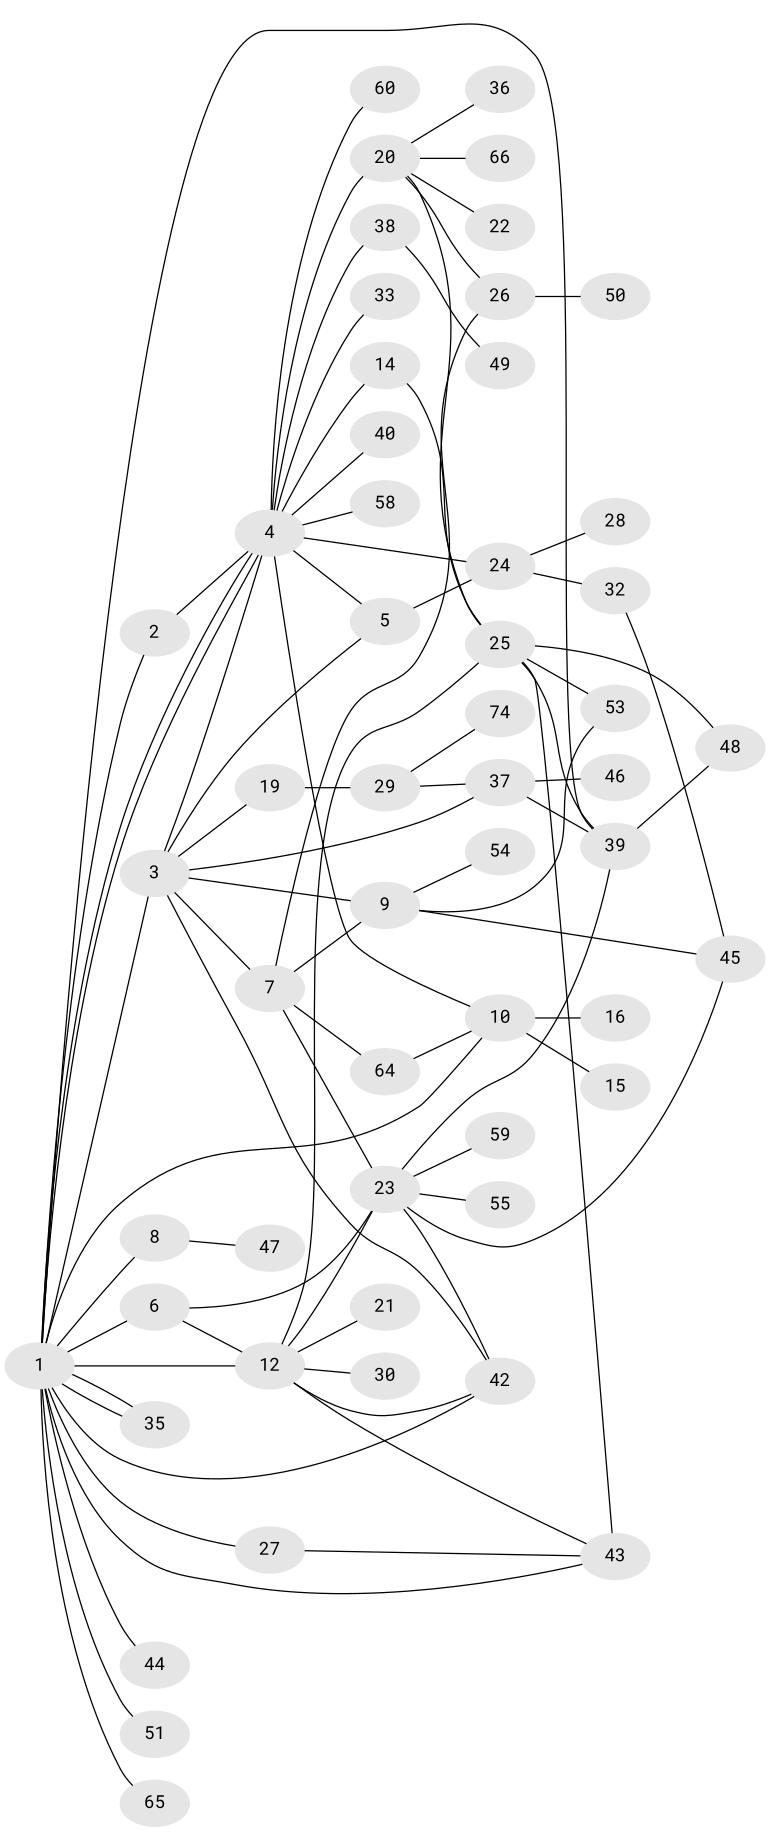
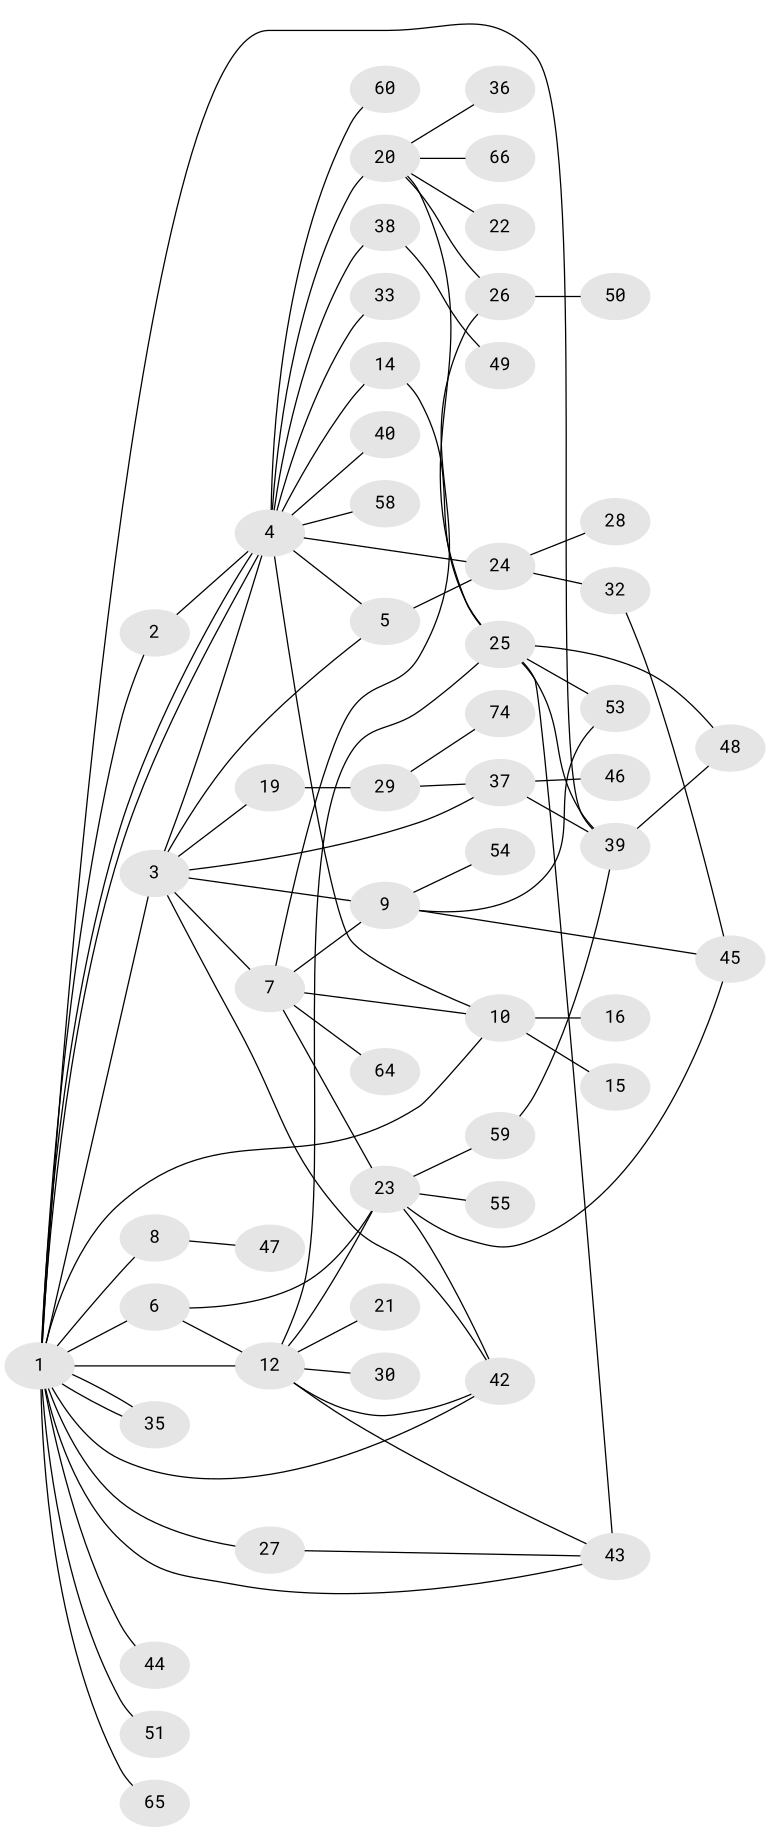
edge "10" -- "64": now "10" -- "7"
edge "39" -- "23": now "39" -- "59"
